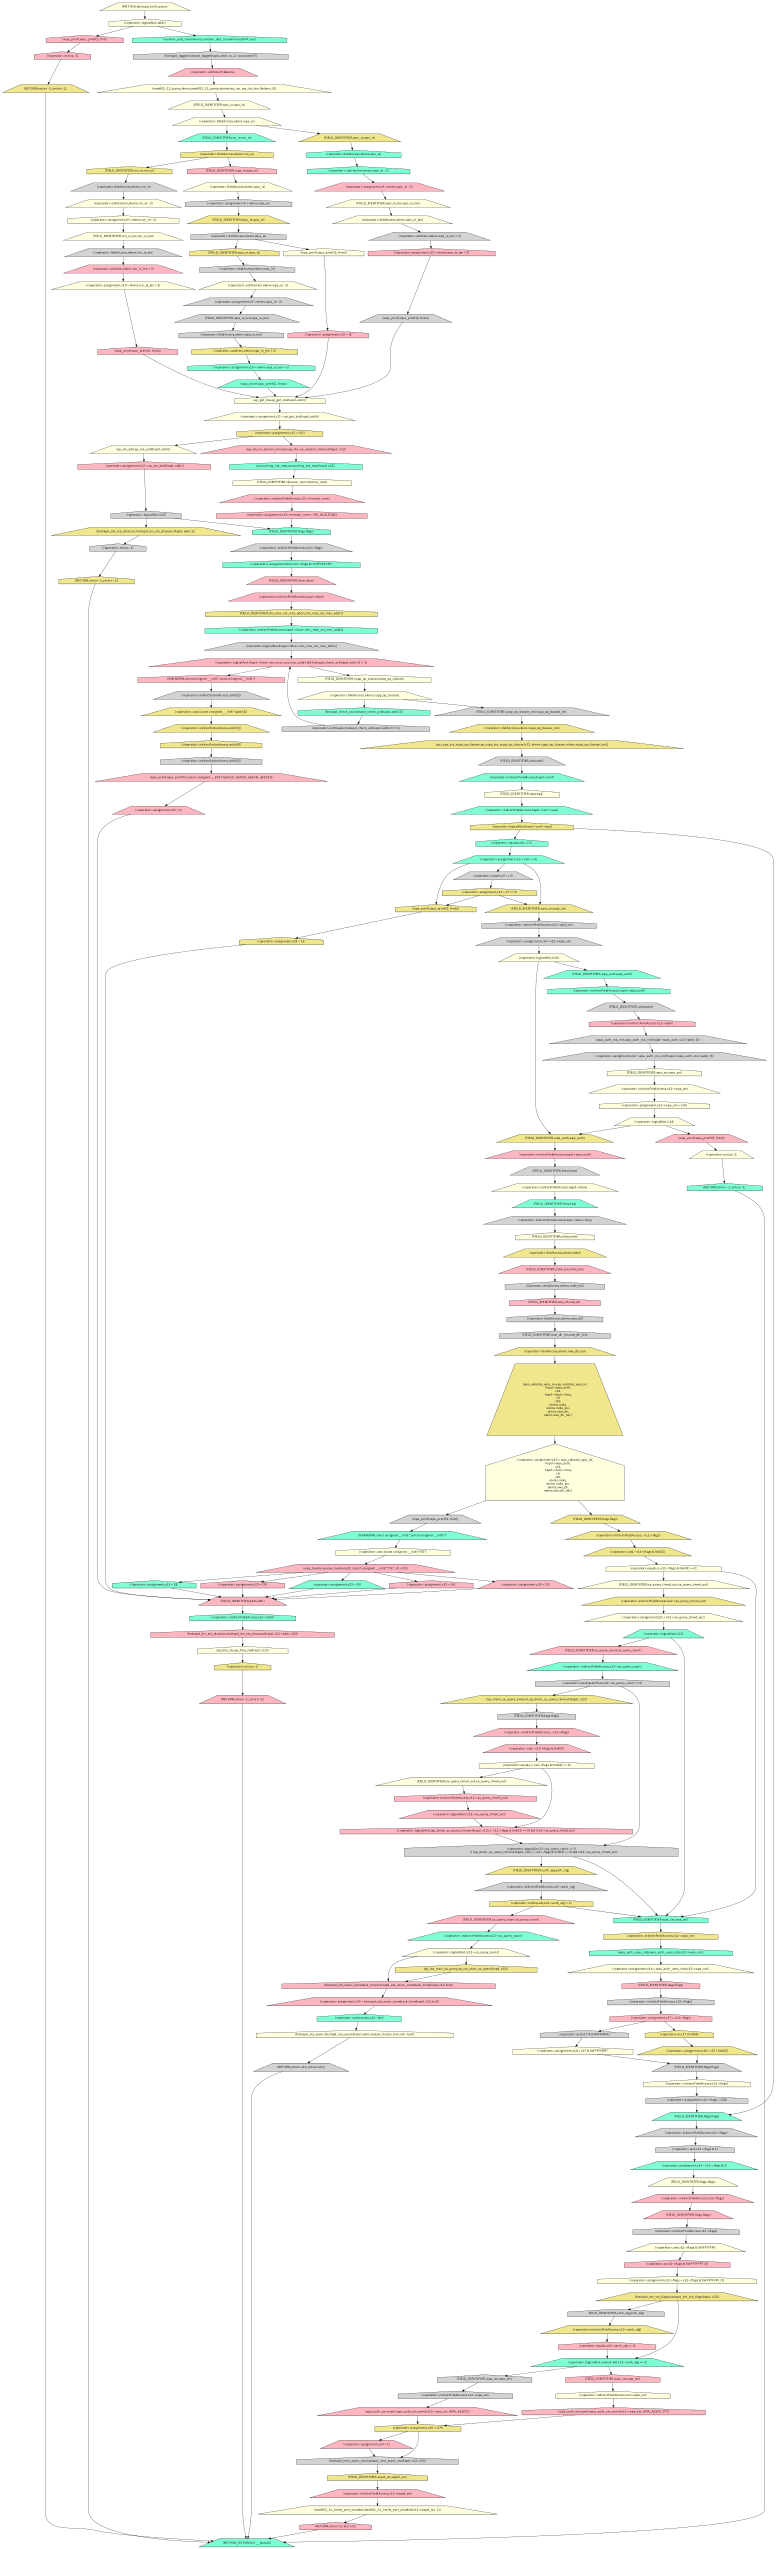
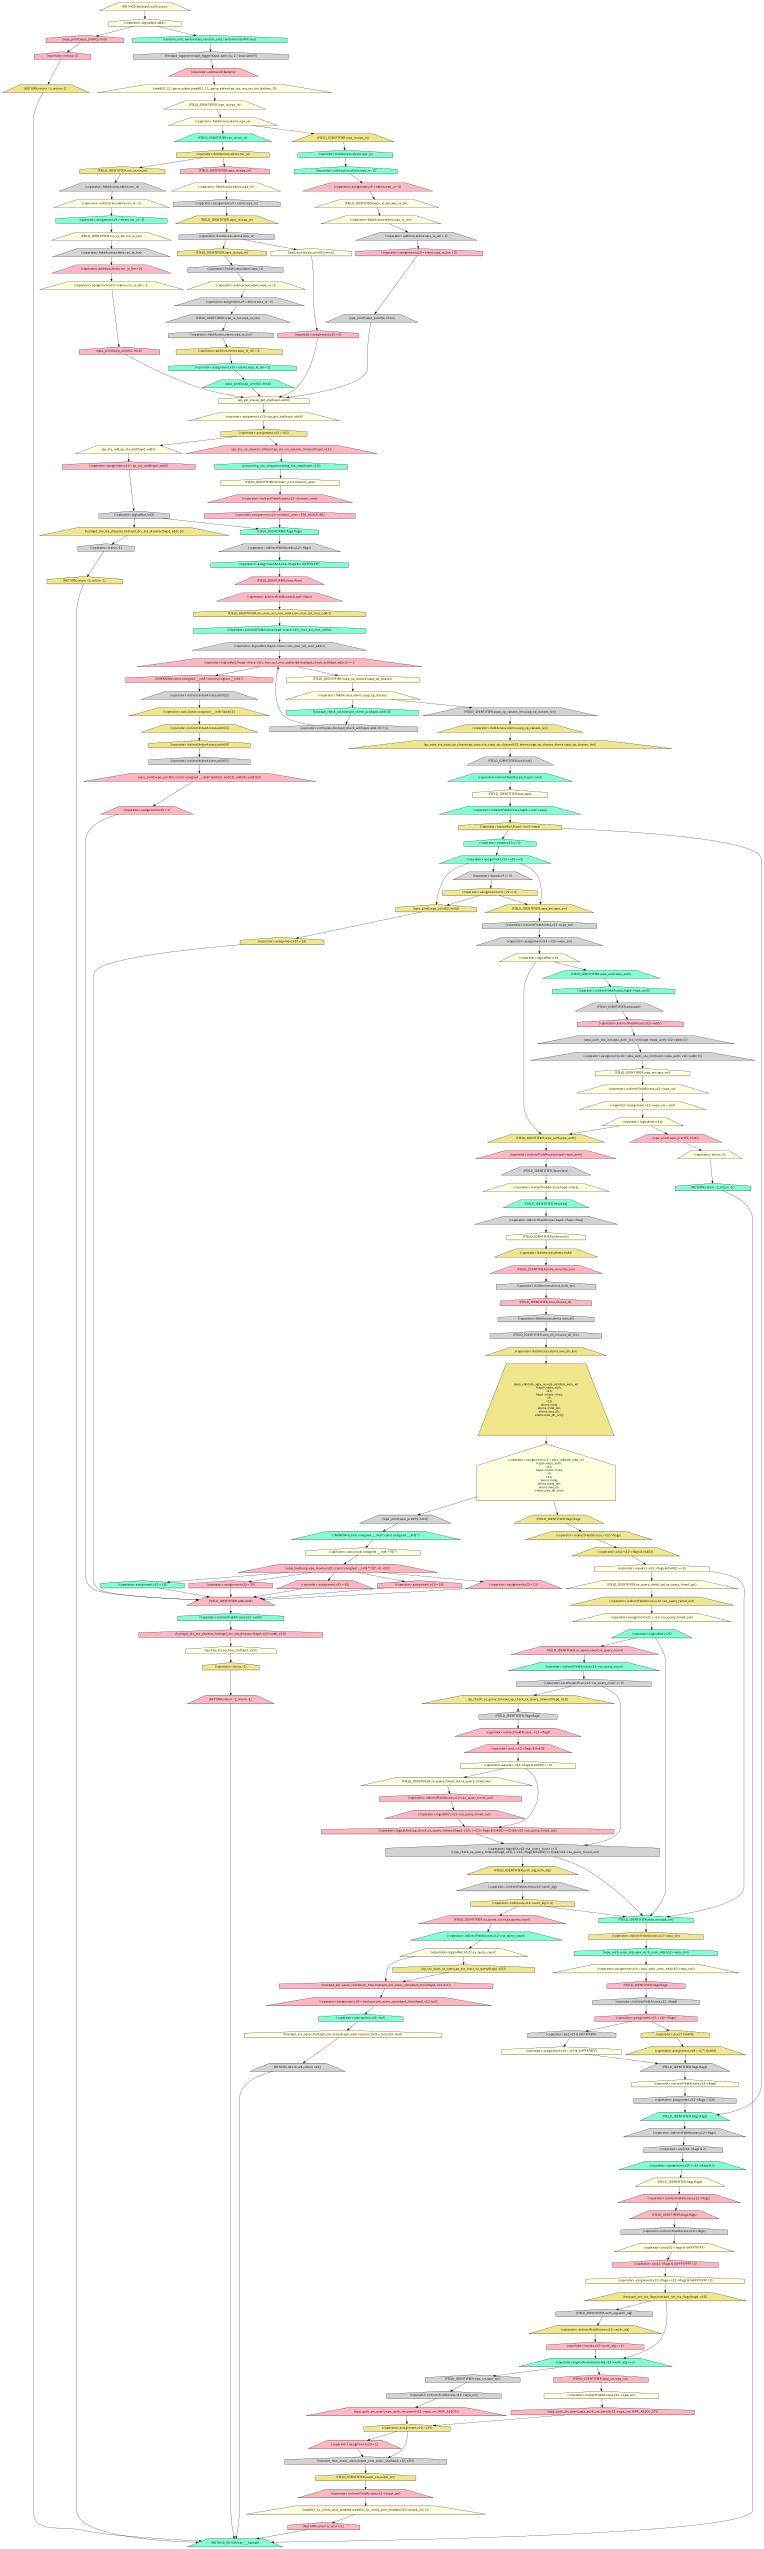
node "(<operator>.assignment,v9 = elems.rsn_ie - 2)": fillcolor lightyellow -> aquamarine
node "(<operator>.assignment,v12->wpa_sm = v14)": shape house -> trapezium
node "(<operator>.assignment,v23 = 20)": fillcolor aquamarine -> lightpink
